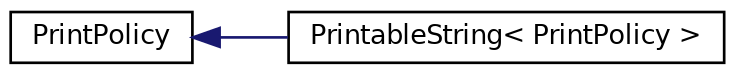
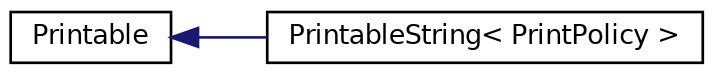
node "PrintPolicy": label "PrintPolicy" -> "Printable"
